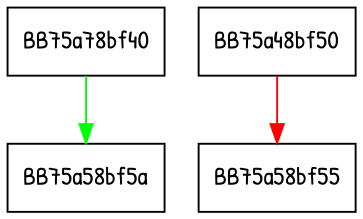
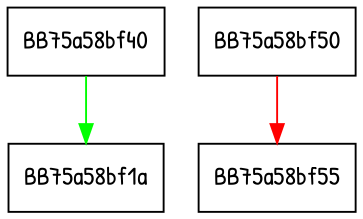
node "BB75a78bf40": label "BB75a78bf40" -> "BB75a58bf40"
node "BB75a48bf50": label "BB75a48bf50" -> "BB75a58bf50"
node "BB75a58bf5a": label "BB75a58bf5a" -> "BB75a58bf1a"
